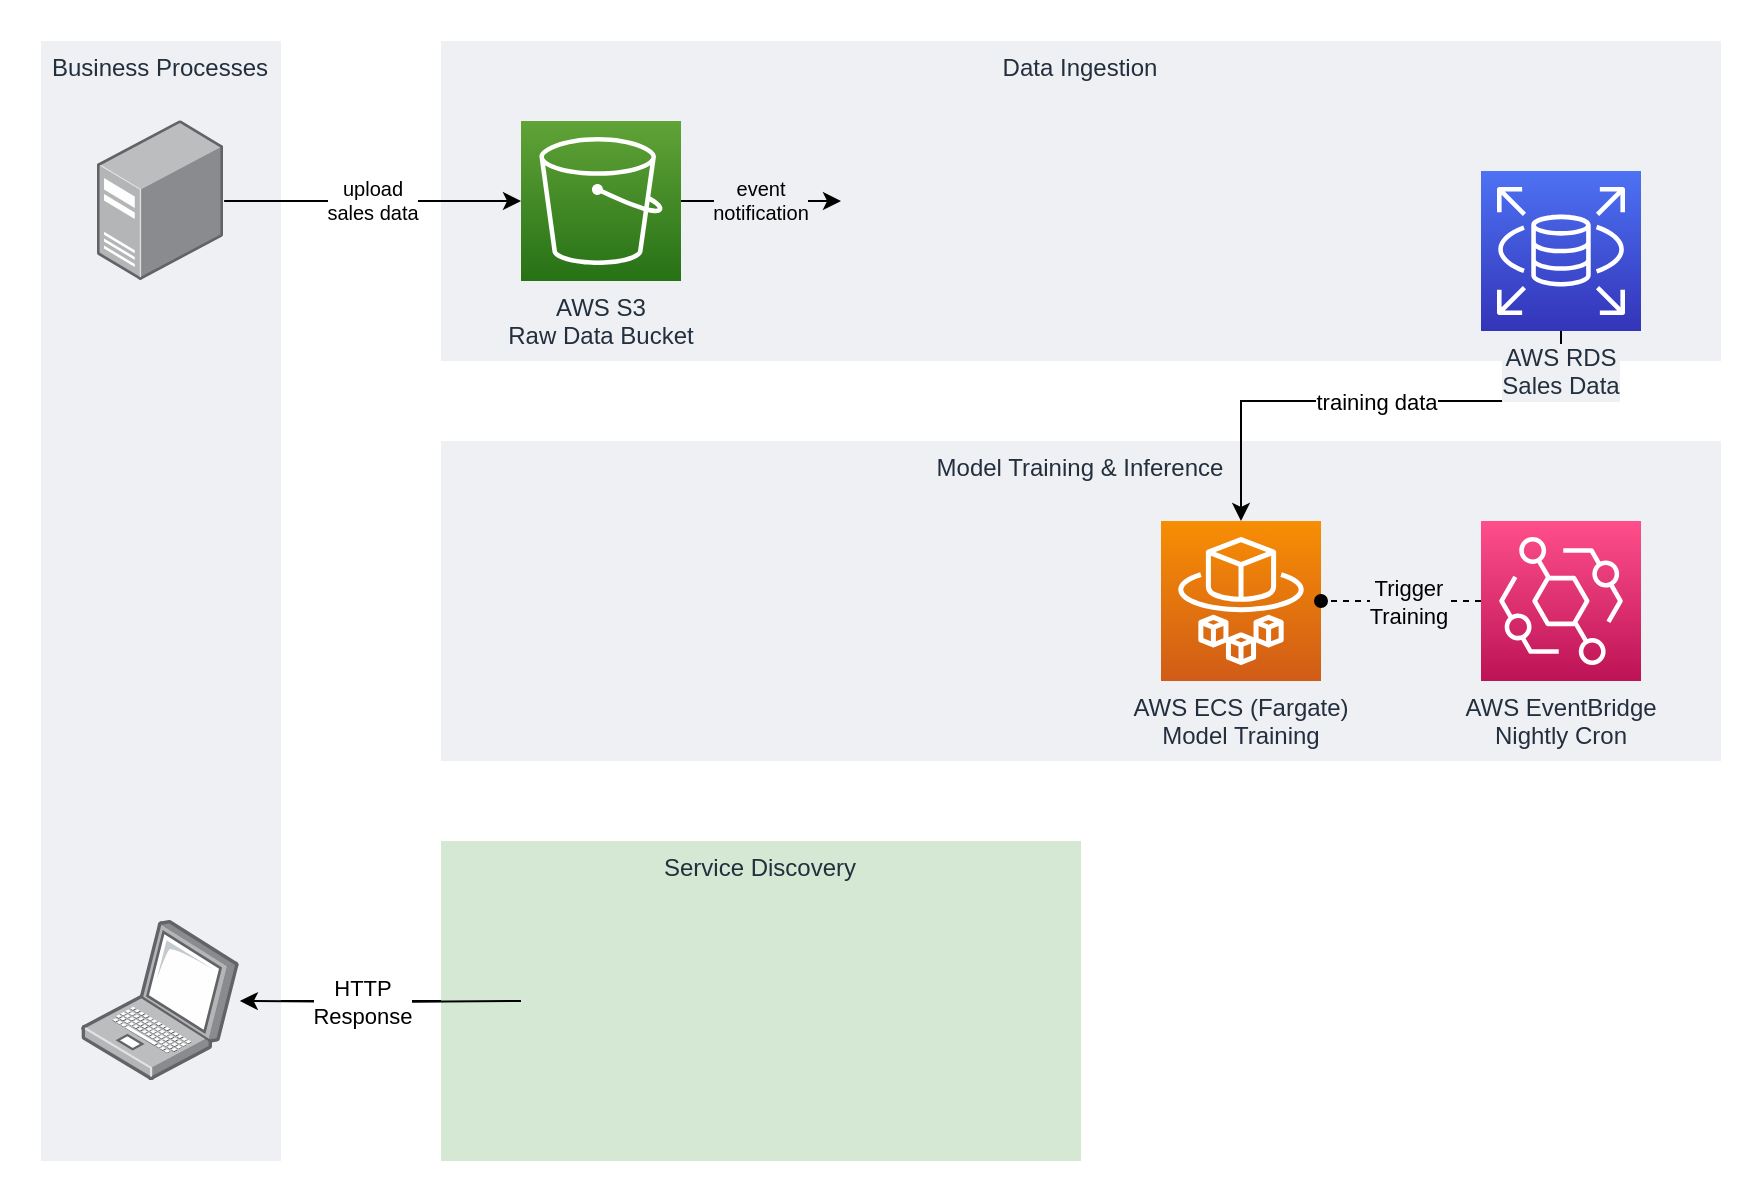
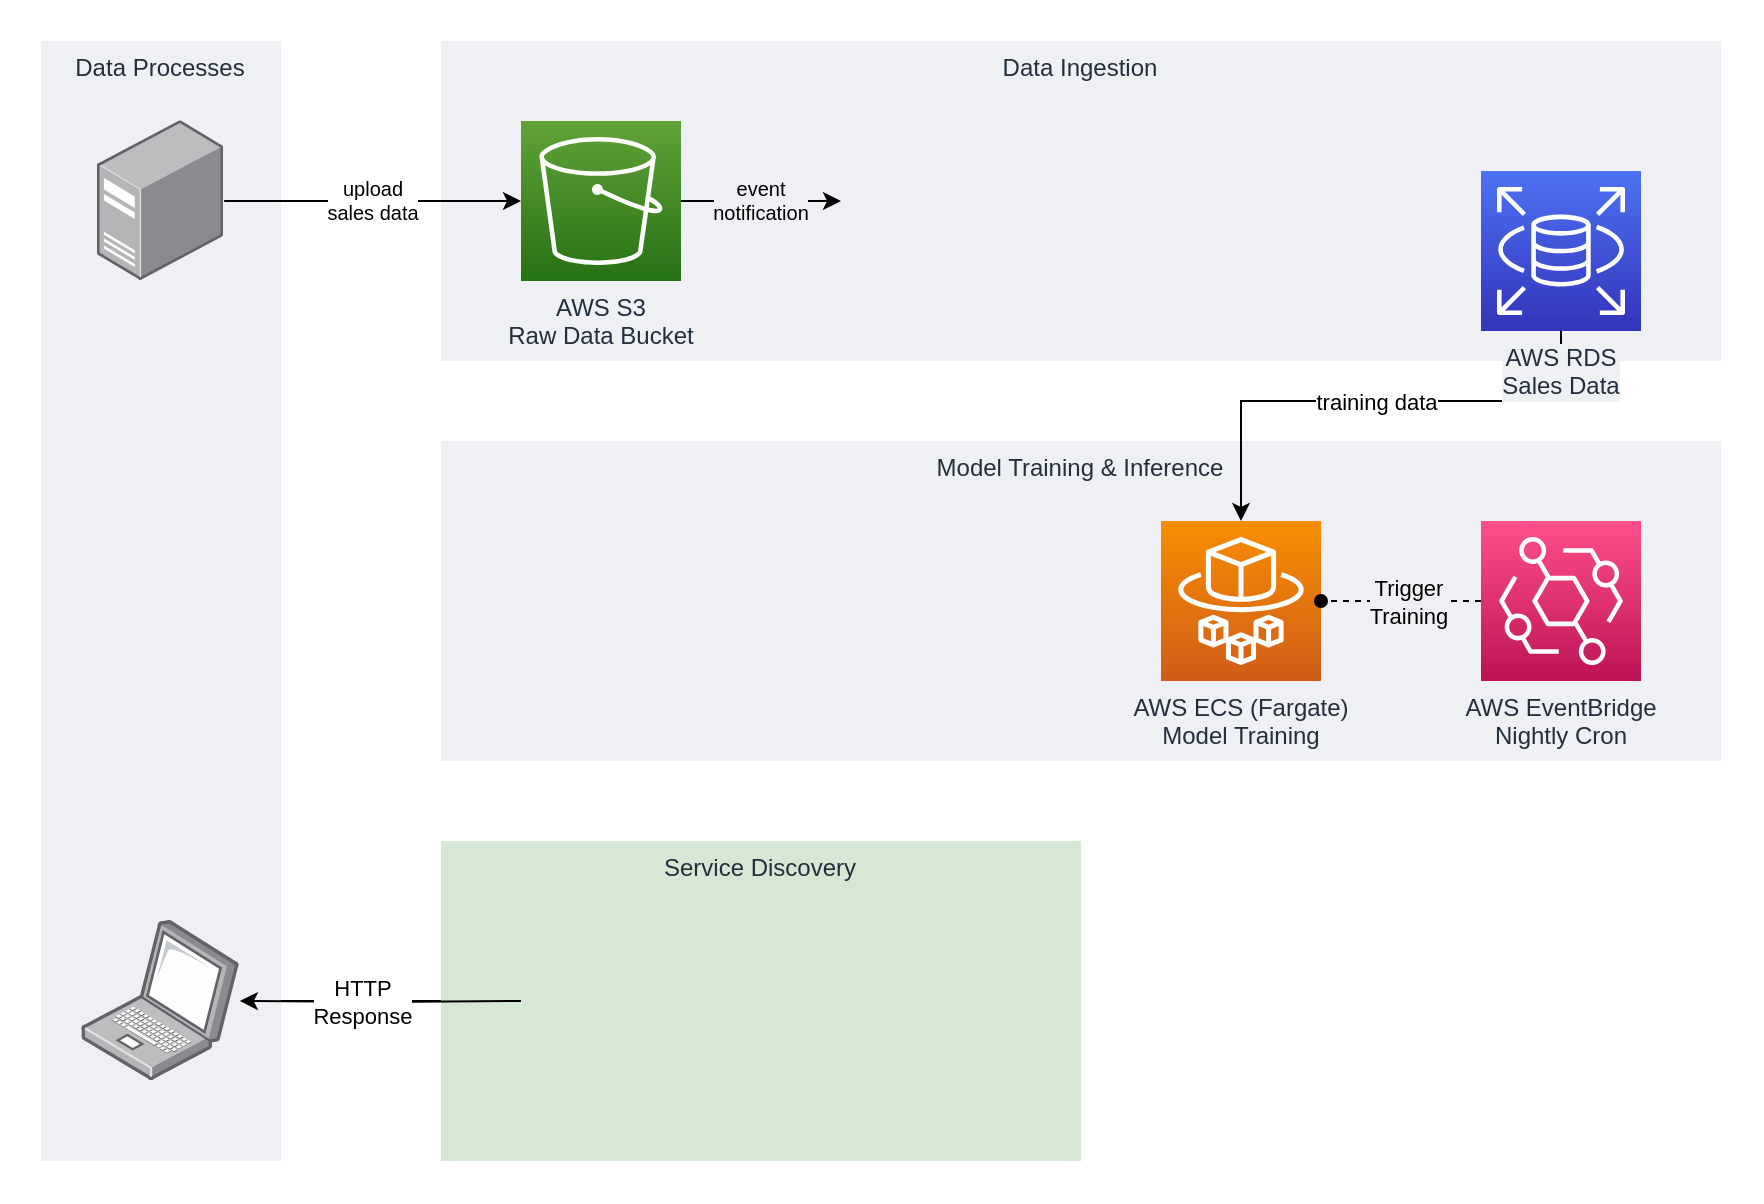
node "Business Processes": label "Business Processes" -> "Data Processes"
